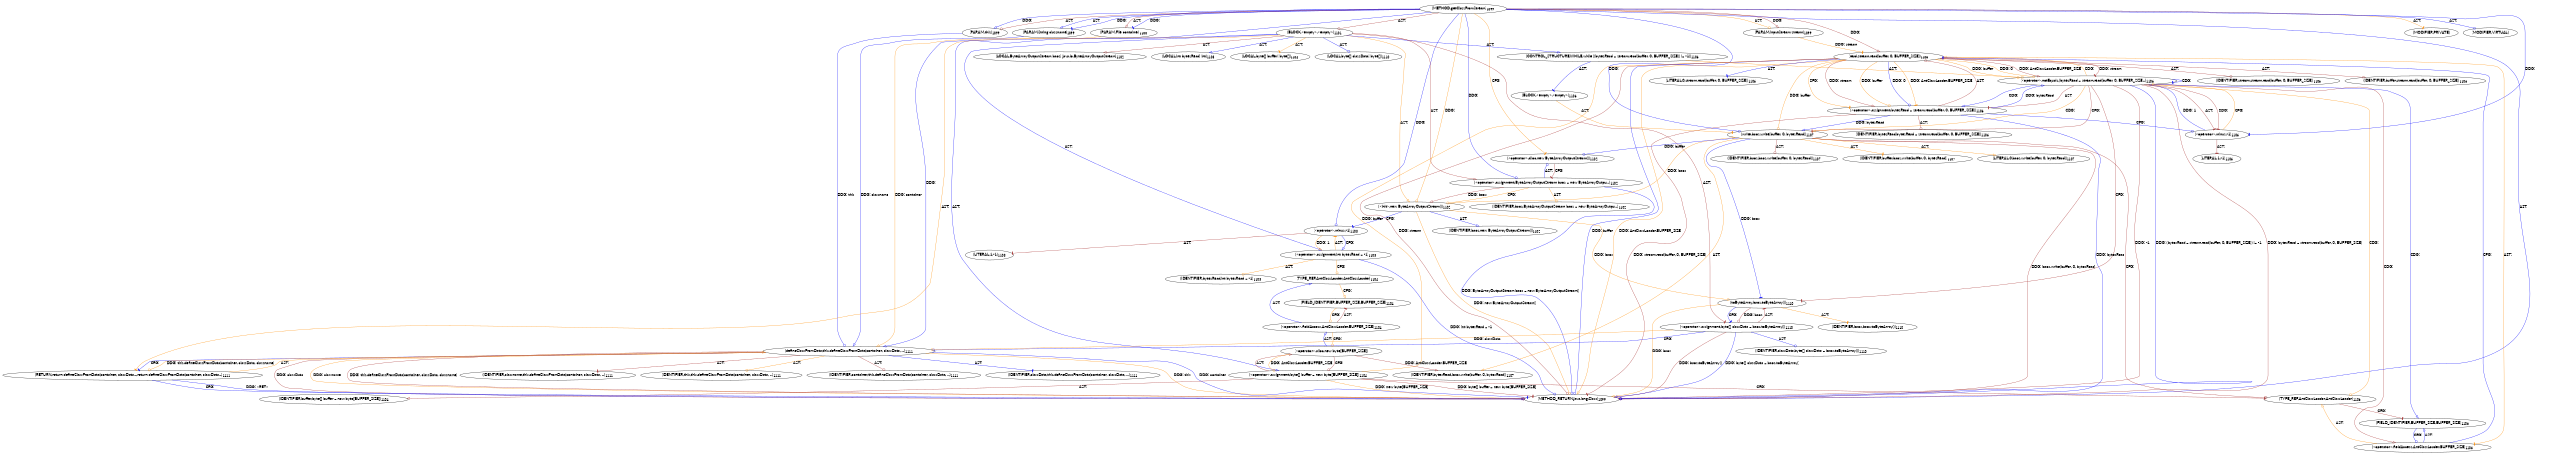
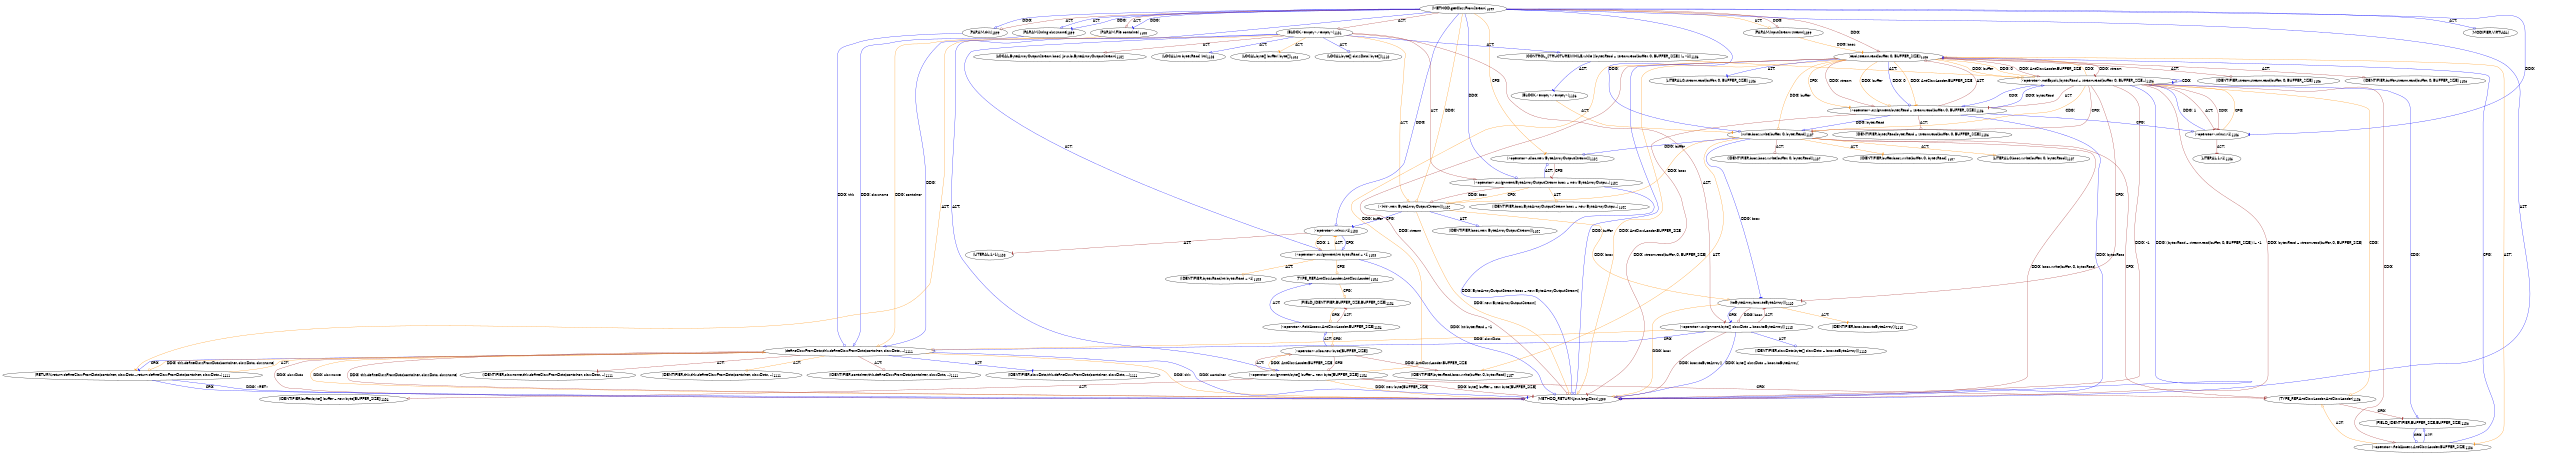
node "(MODIFIER,PRIVATE)": removed
edge "(PARAM,InputStream stream)" -> "(read,stream.read(buffer, 0, BUFFER_SIZE))": label "DDG: stream" -> "DDG: baos"
